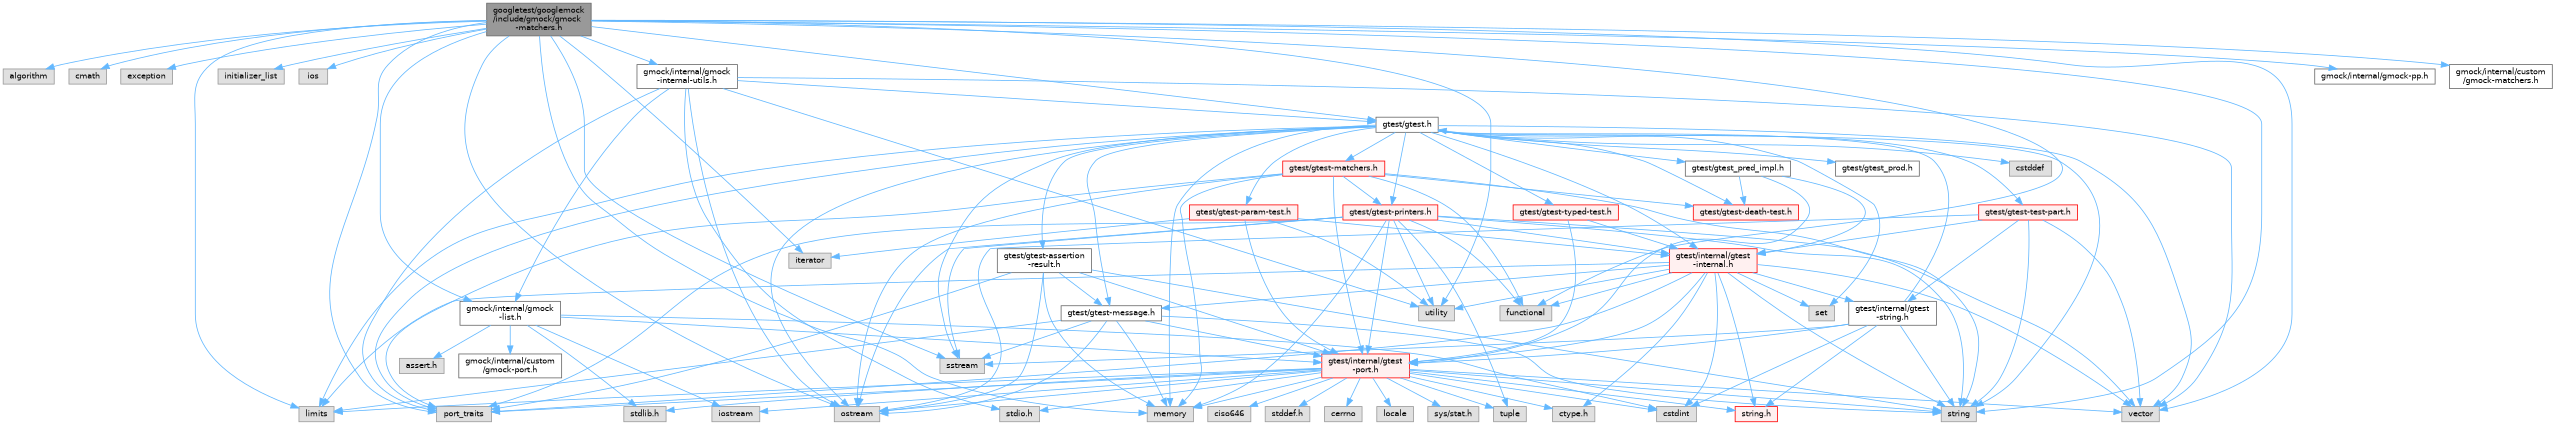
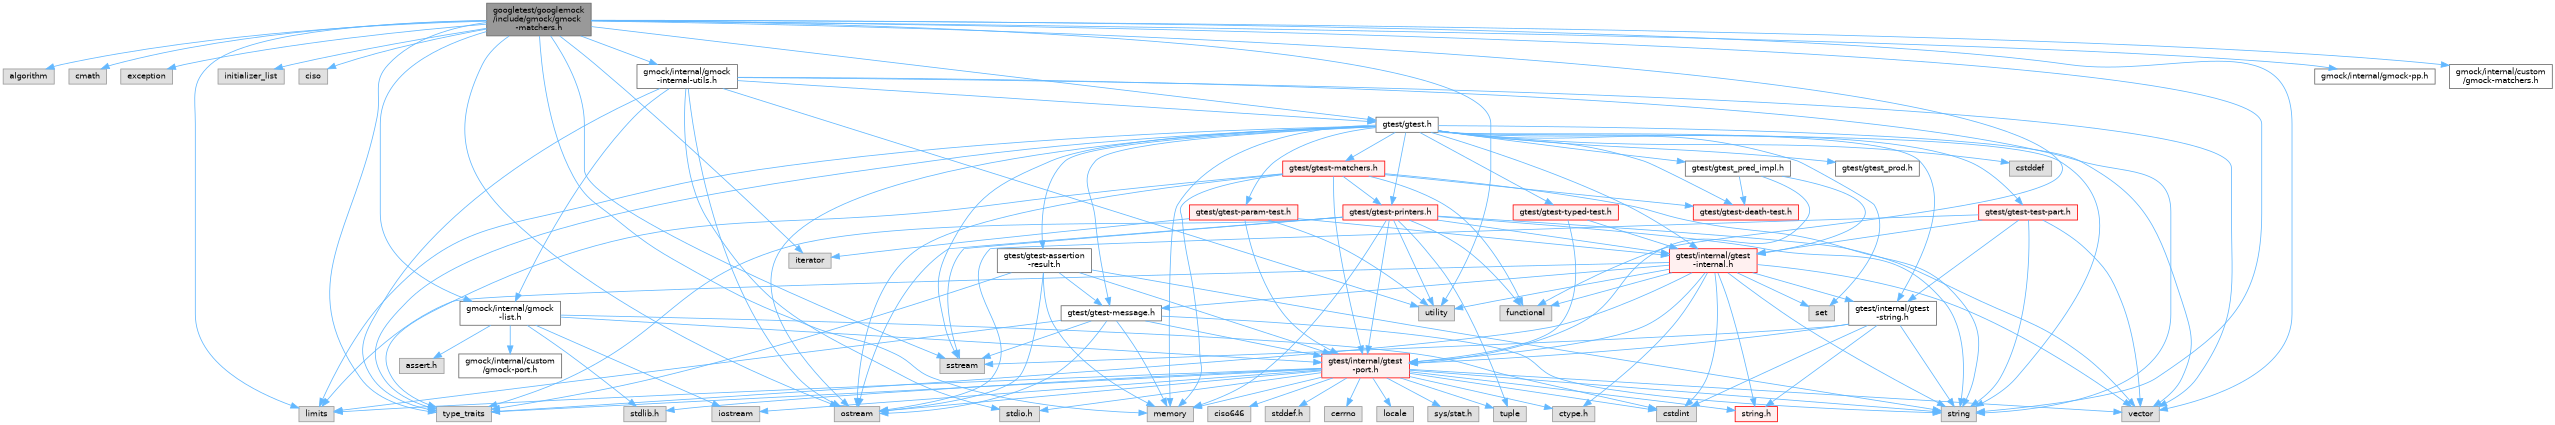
node "ios": label "ios" -> "ciso"
edge "gmock/internal/gmock -internal-utils.h" -> "string": added
edge "gtest/internal/gtest -string.h" -> "gtest/gtest.h": reversed
node "port_traits": label "port_traits" -> "type_traits"
